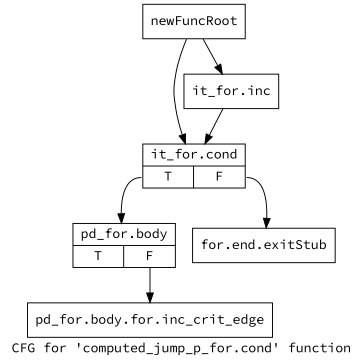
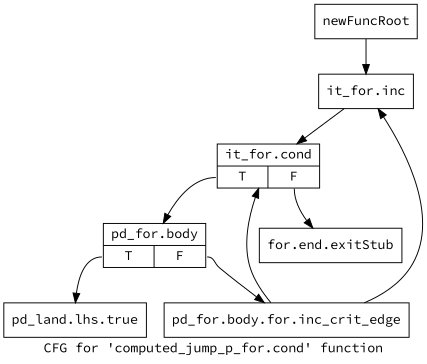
edge "newFuncRoot" -> "it_for.cond": now "pd_for.body.for.inc_crit_edge" -> "it_for.cond"
edge "pd_for.body.for.inc_crit_edge" -> "it_for.inc": added
node "pd_land.lhs.true": added
